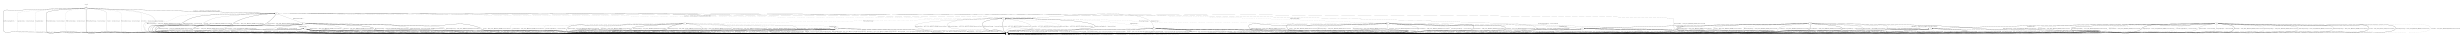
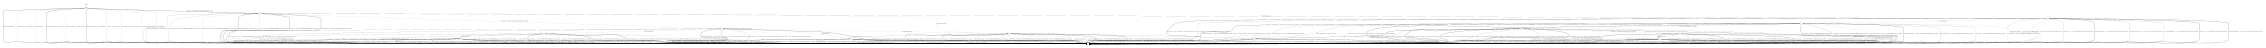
edge "d" -> "e": removed, label "ChangeCipherSpec / -"
edge "m" -> "l": reversed
edge "j" -> "k": added, label "Finished / CHANGE_CIPHER_SPEC|FINISHED"
